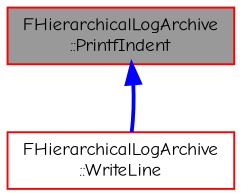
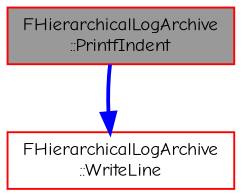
edge "FHierarchicalLogArchive ::WriteLine" -> "FHierarchicalLogArchive ::PrintfIndent": reversed
